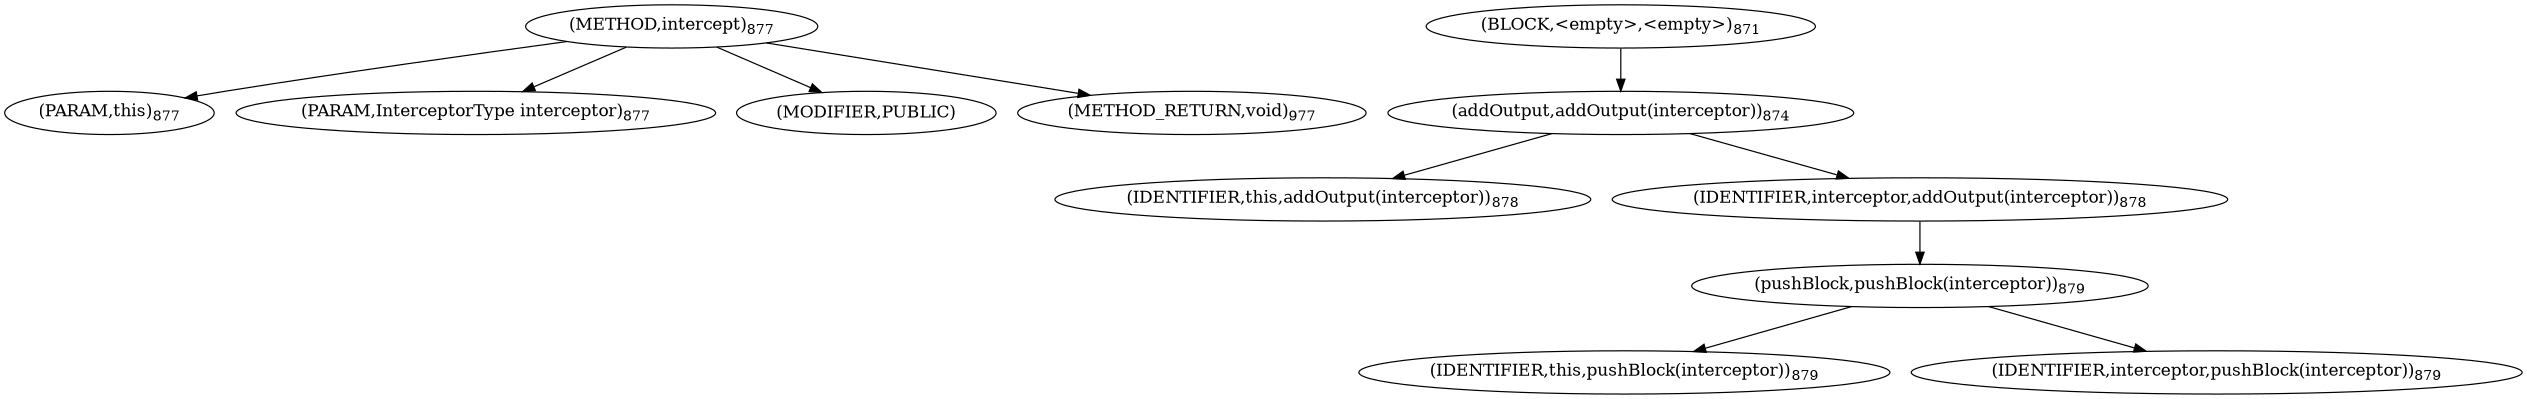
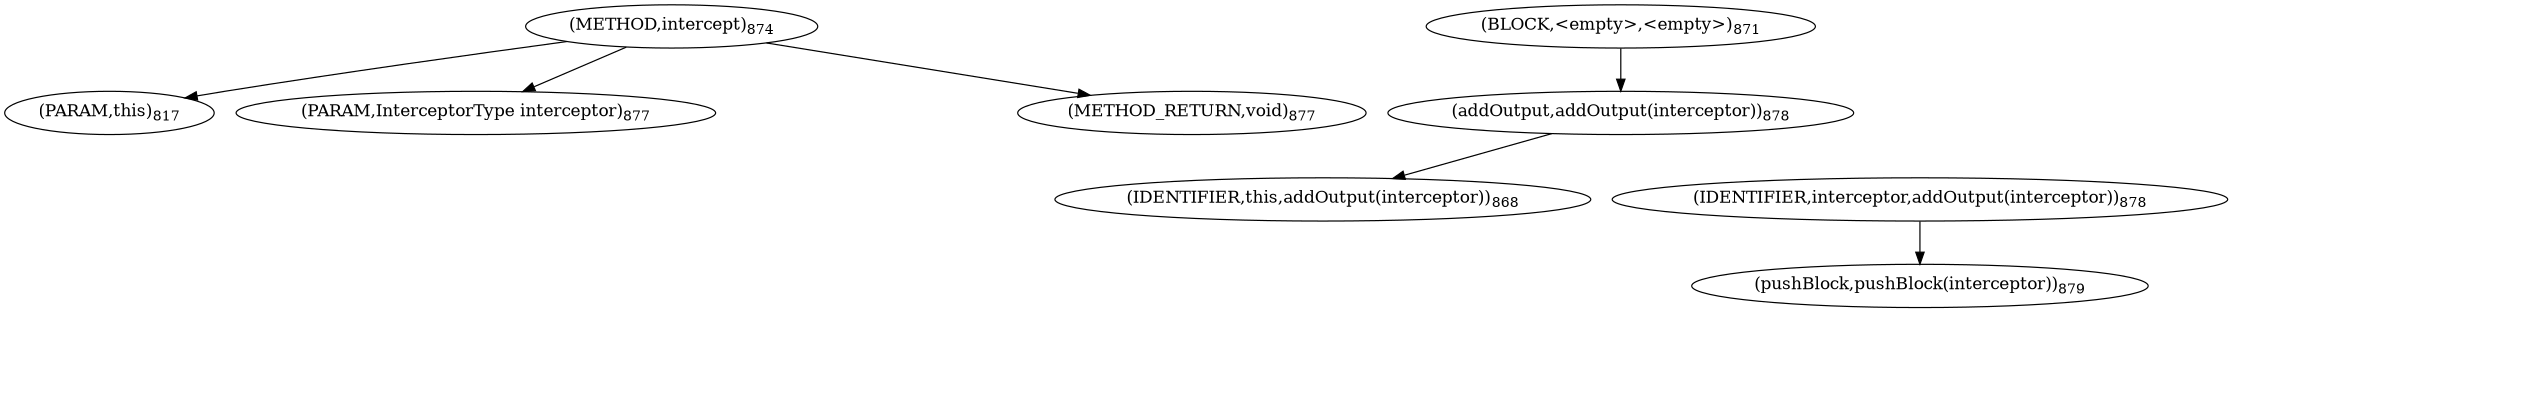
node "(METHOD,intercept)": text "877" -> "874"
node "(PARAM,this)": text "877" -> "817"
node "(METHOD_RETURN,void)": text "977" -> "877"
node "(addOutput,addOutput(interceptor))": text "874" -> "878"
node "(MODIFIER,PUBLIC)": removed
edge "(addOutput,addOutput(interceptor))" -> "(IDENTIFIER,interceptor,addOutput(interceptor))": removed
node "(IDENTIFIER,this,addOutput(interceptor))": text "878" -> "868"
node "(IDENTIFIER,this,pushBlock(interceptor))": removed
node "(IDENTIFIER,interceptor,pushBlock(interceptor))": removed
